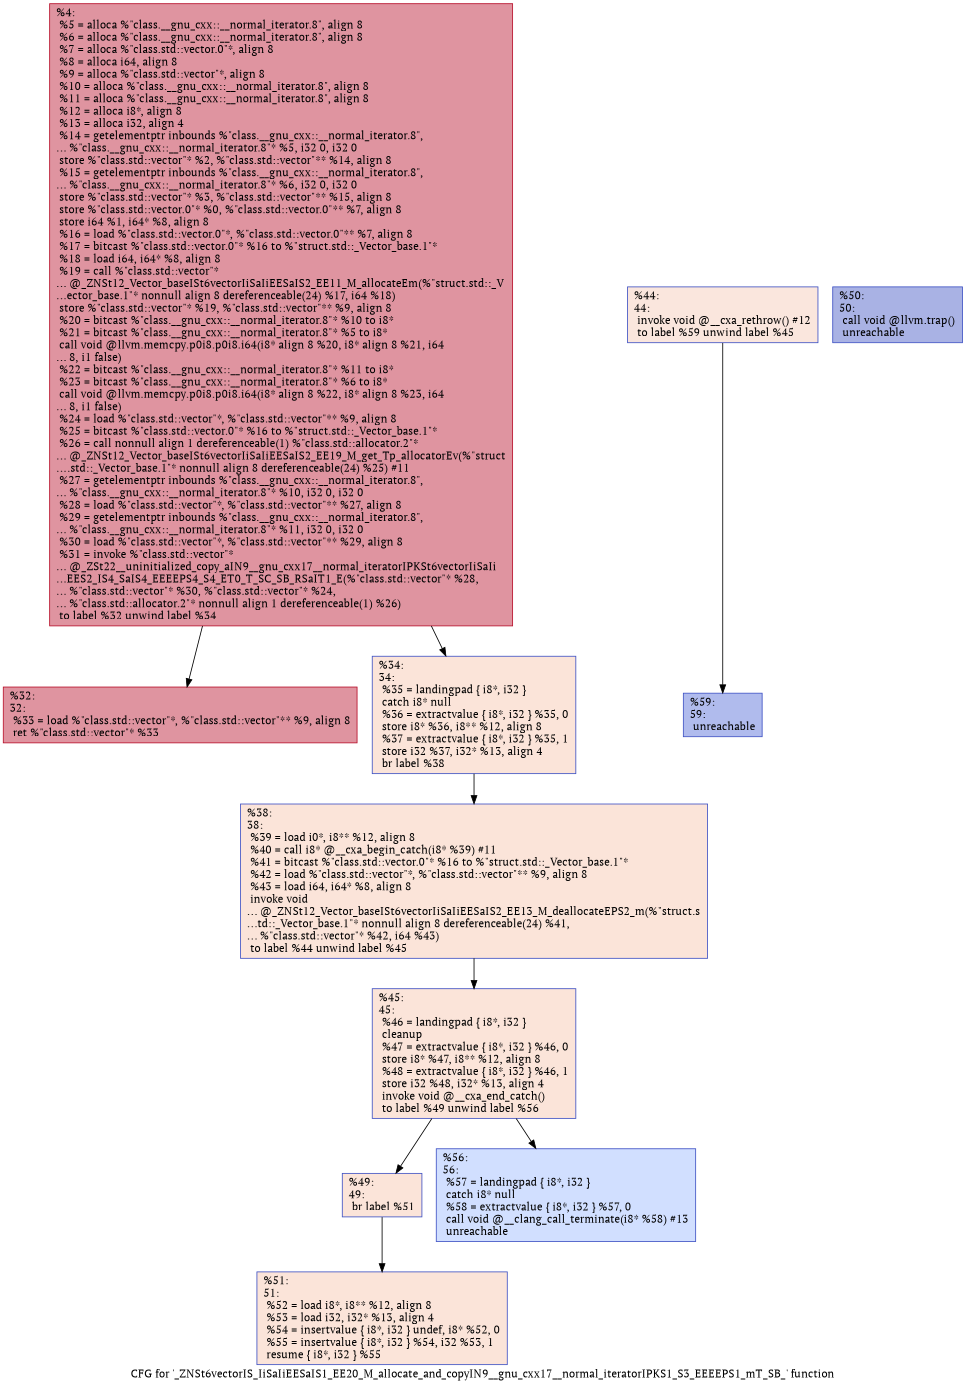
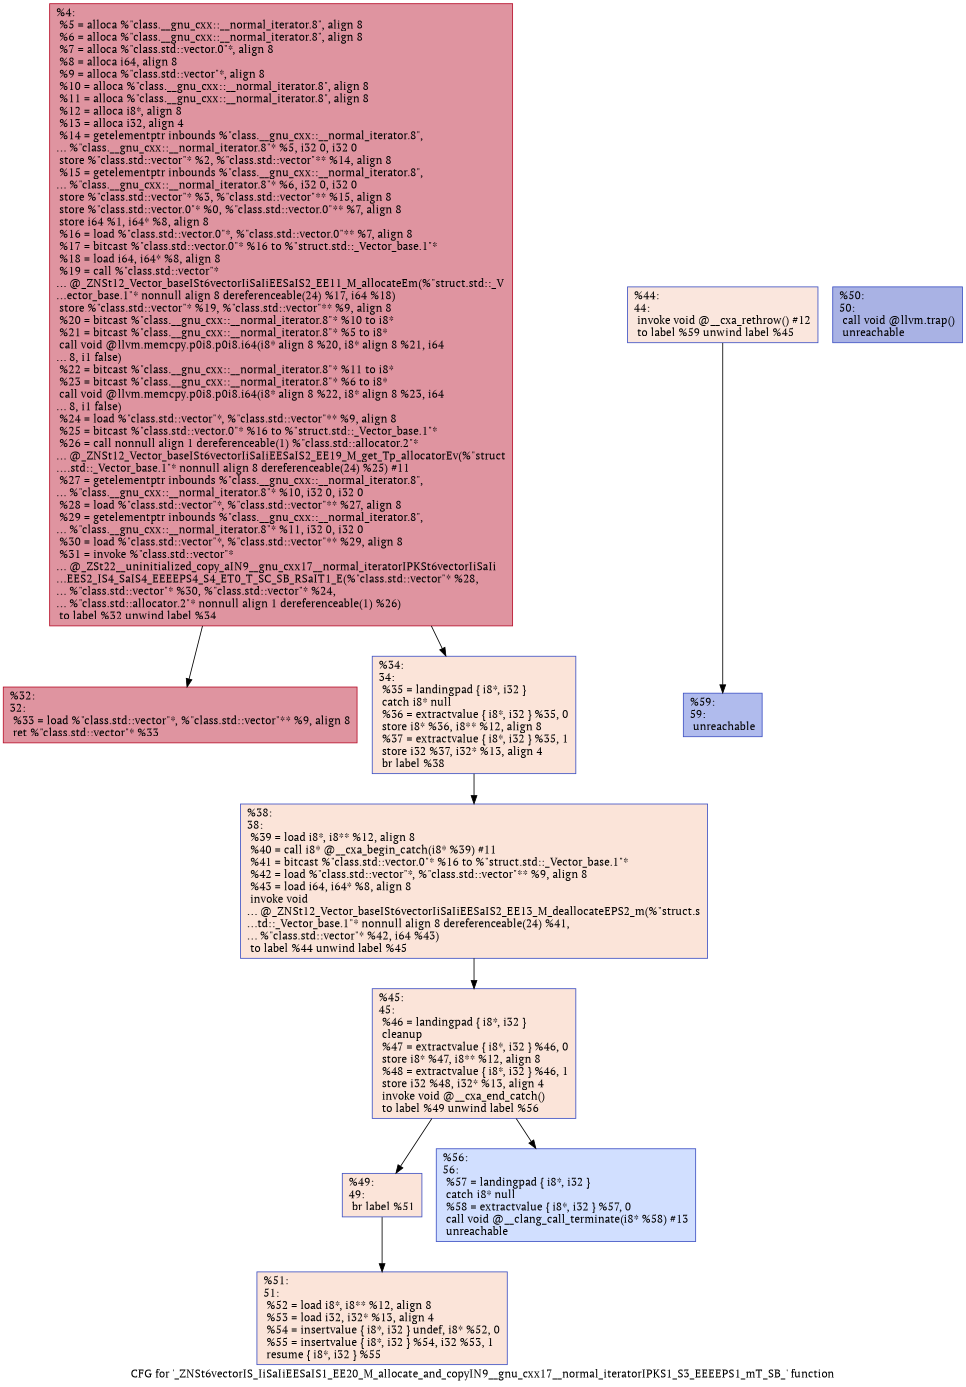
node "%38:": text "%39 = load i0*, i8** %12, align 8" -> "%39 = load i8*, i8** %12, align 8"
